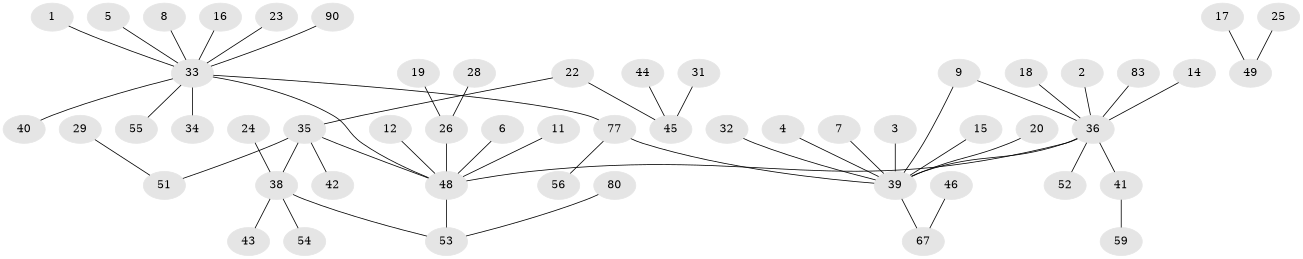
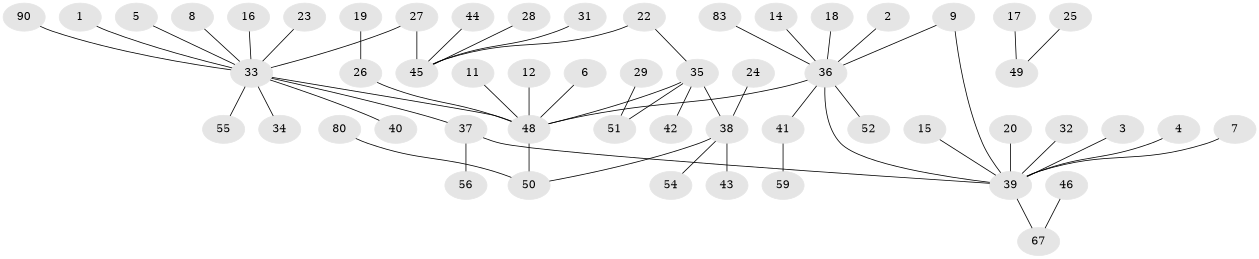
node "27": added
edge "28" -- "26": now "28" -- "45"
node "77": label "77" -> "37"
node "53": label "53" -> "50"
